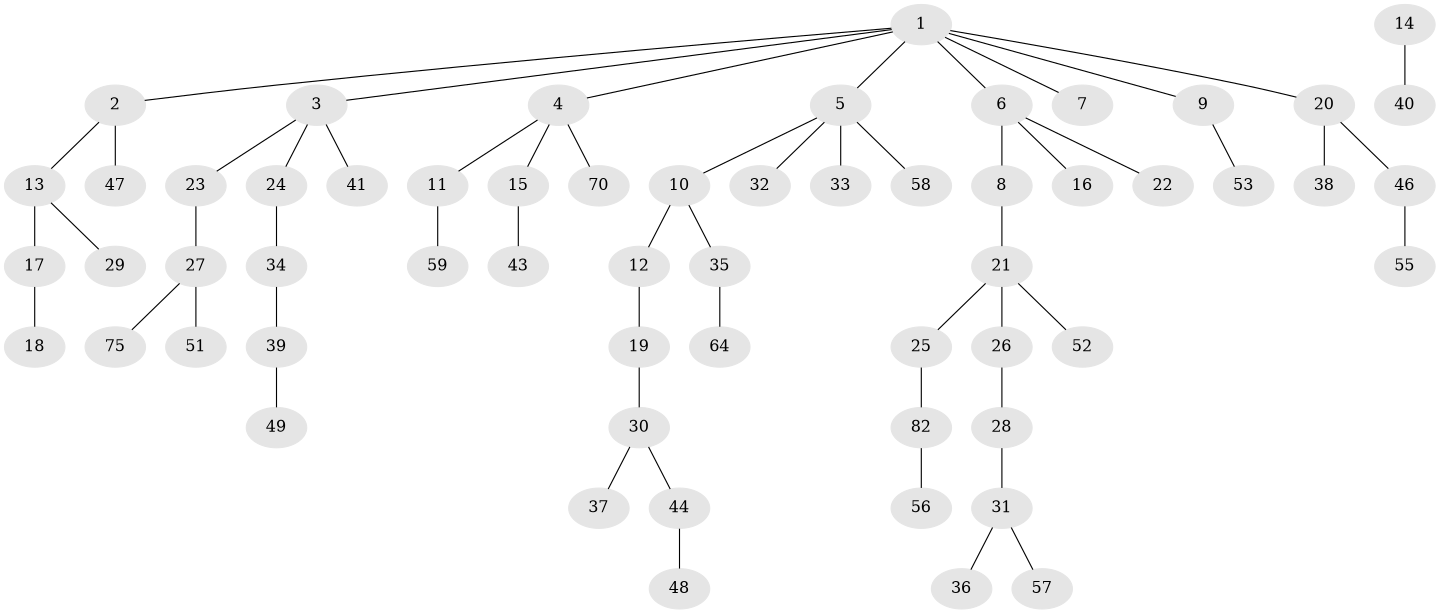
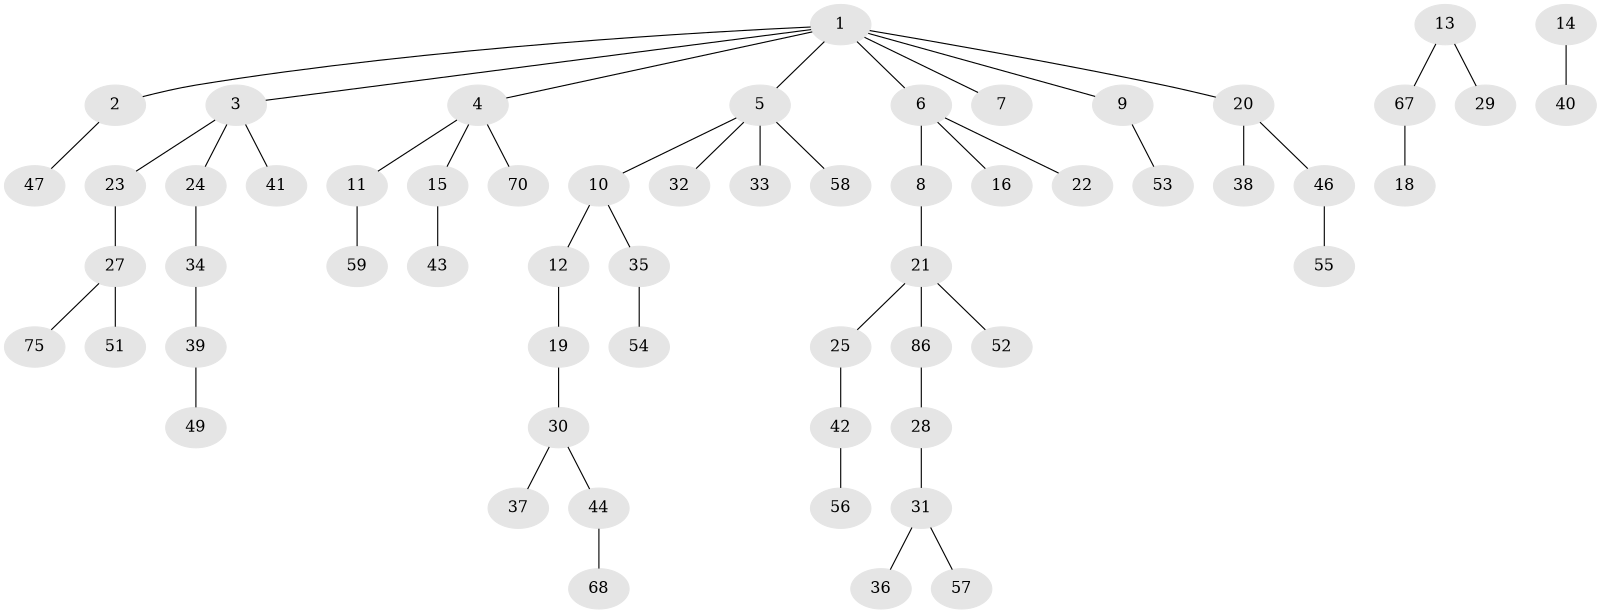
edge "2" -- "13": removed
node "17": label "17" -> "67"
node "64": label "64" -> "54"
node "26": label "26" -> "86"
node "82": label "82" -> "42"
node "48": label "48" -> "68"
